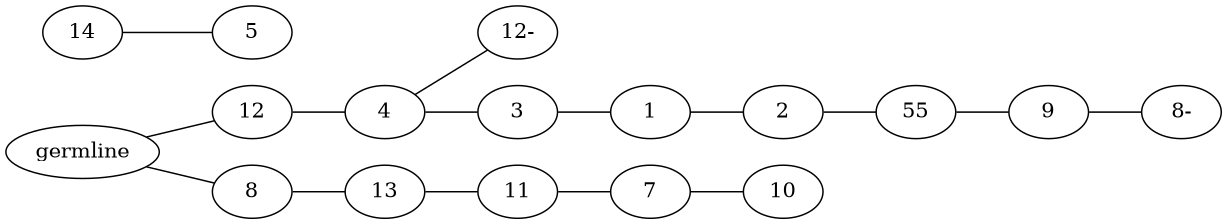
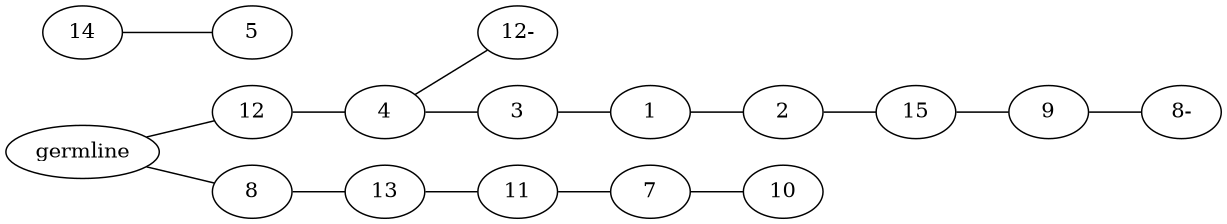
node "55": label "55" -> "15"
